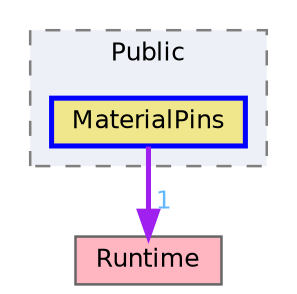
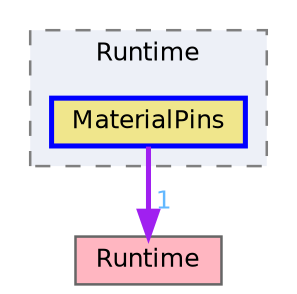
cluster "Public": label "Public" -> "Runtime"
